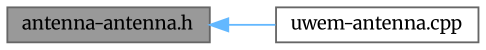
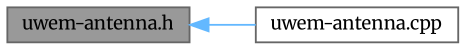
node "antenna-antenna.h": label "antenna-antenna.h" -> "uwem-antenna.h"
